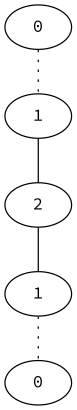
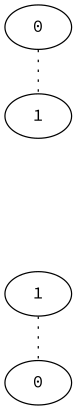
node "2": removed
